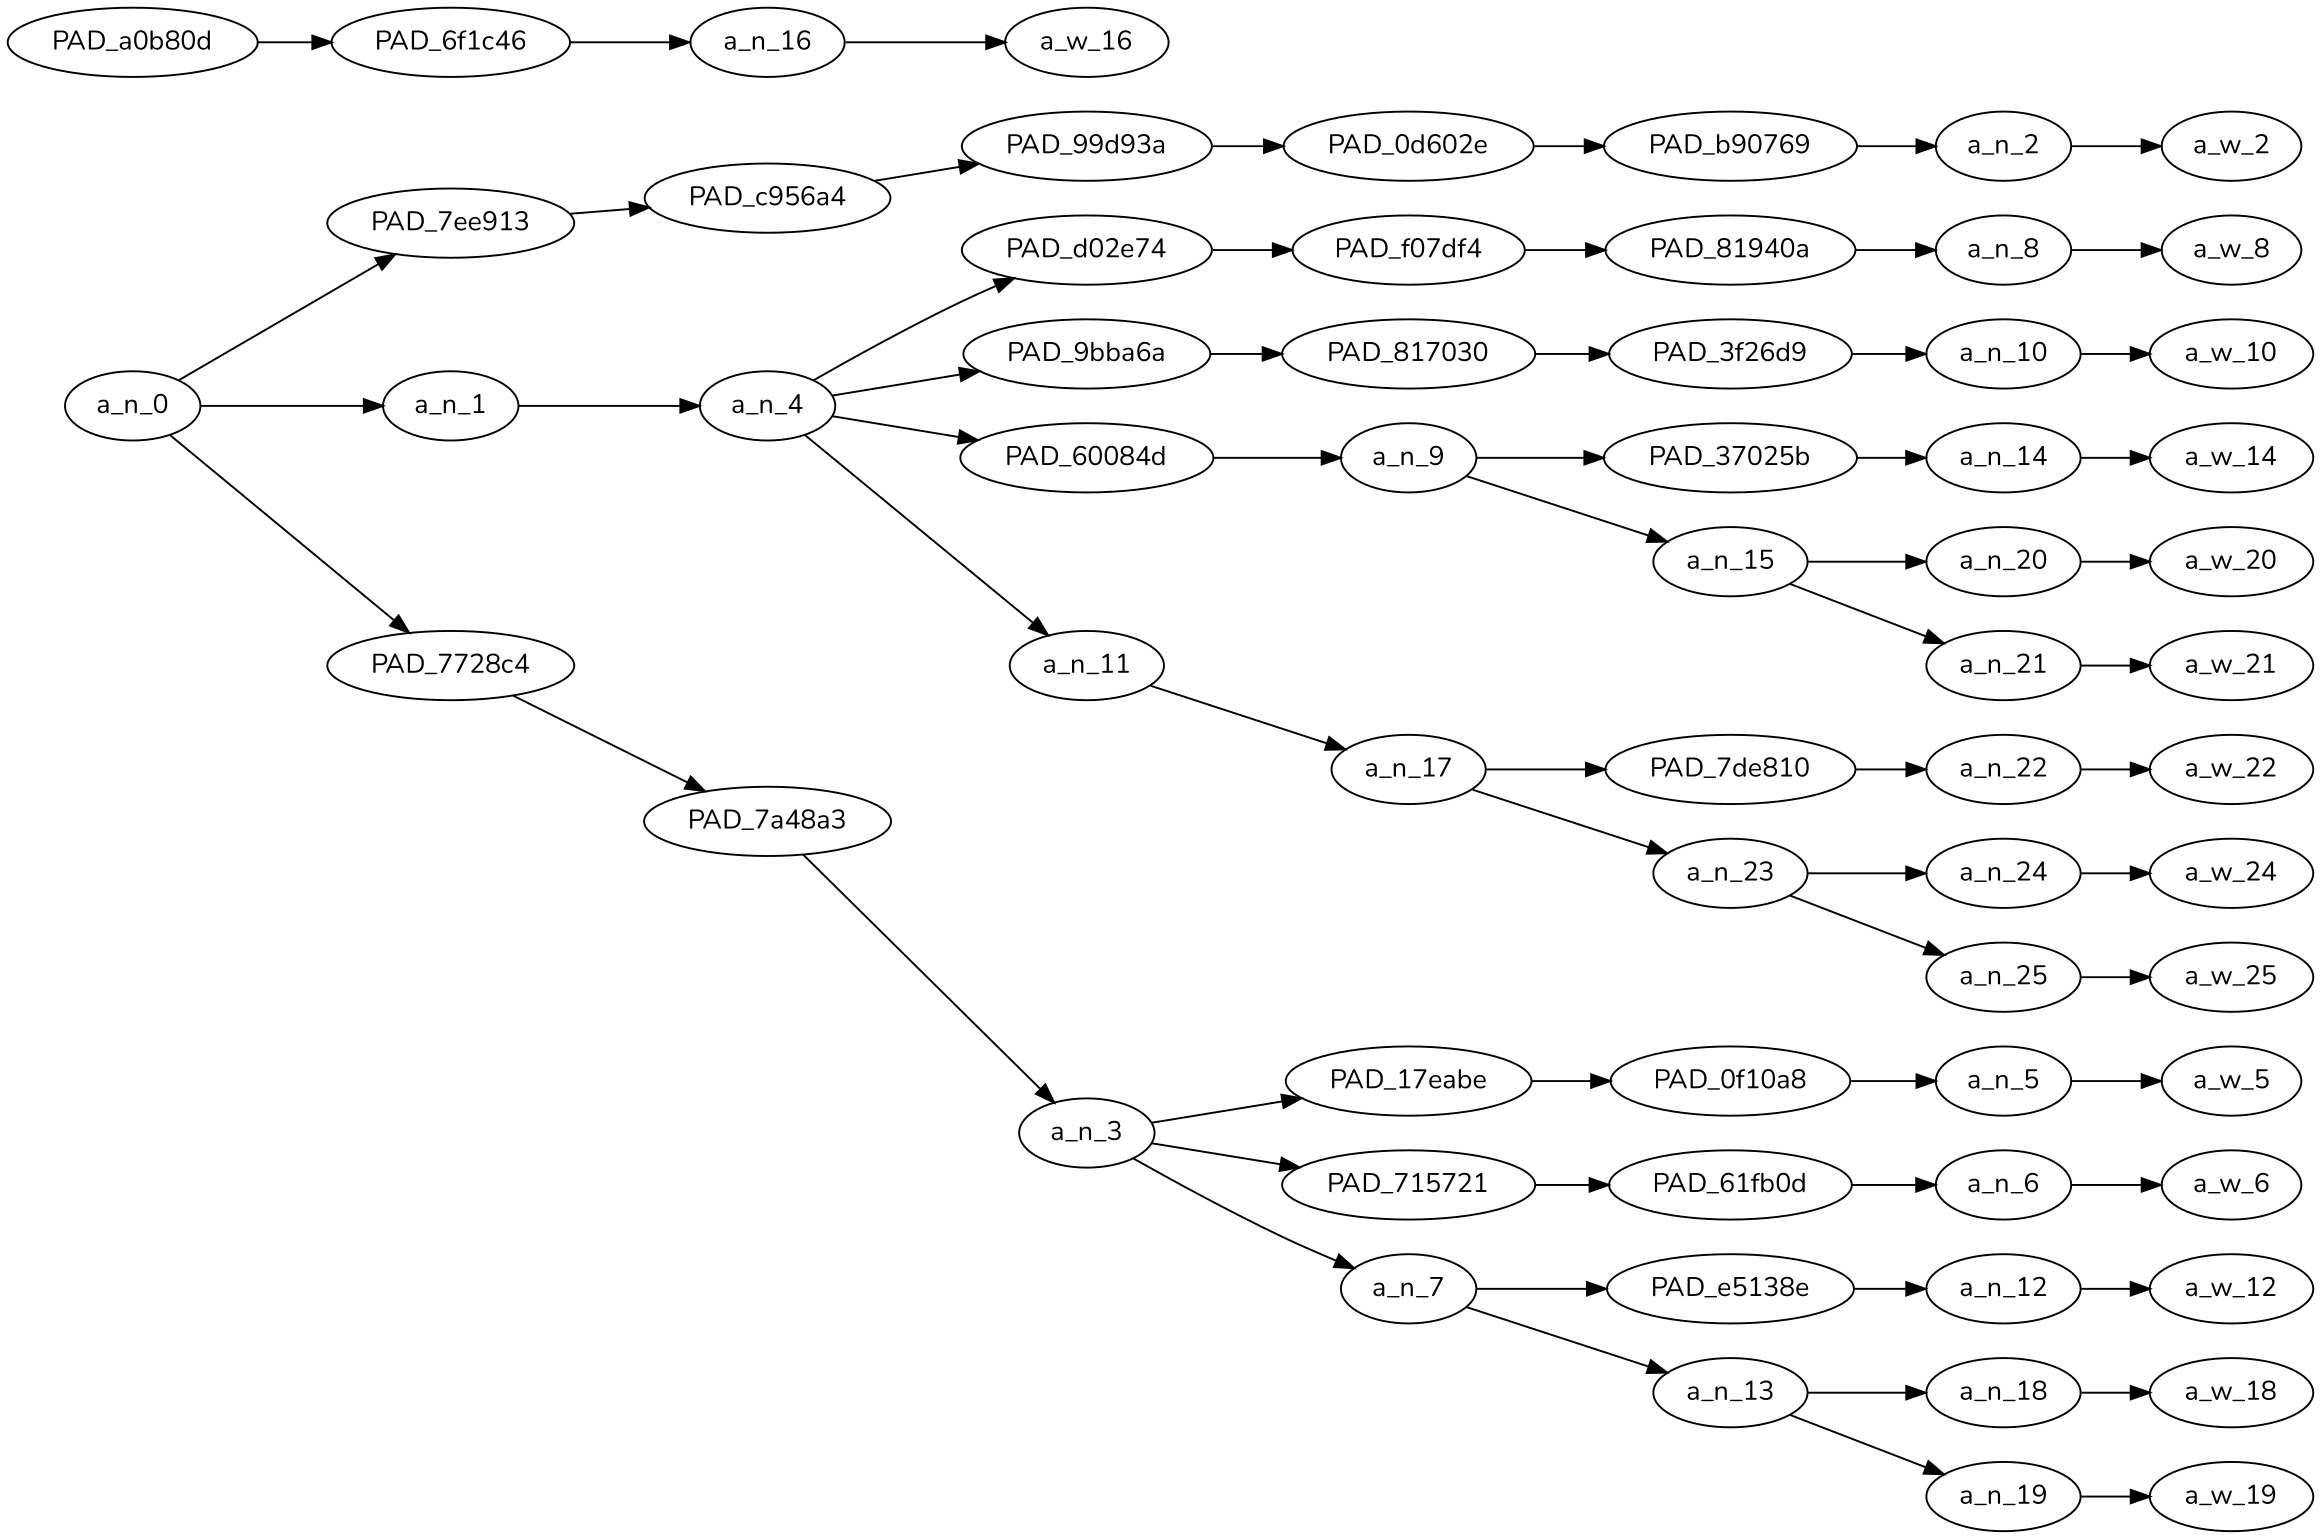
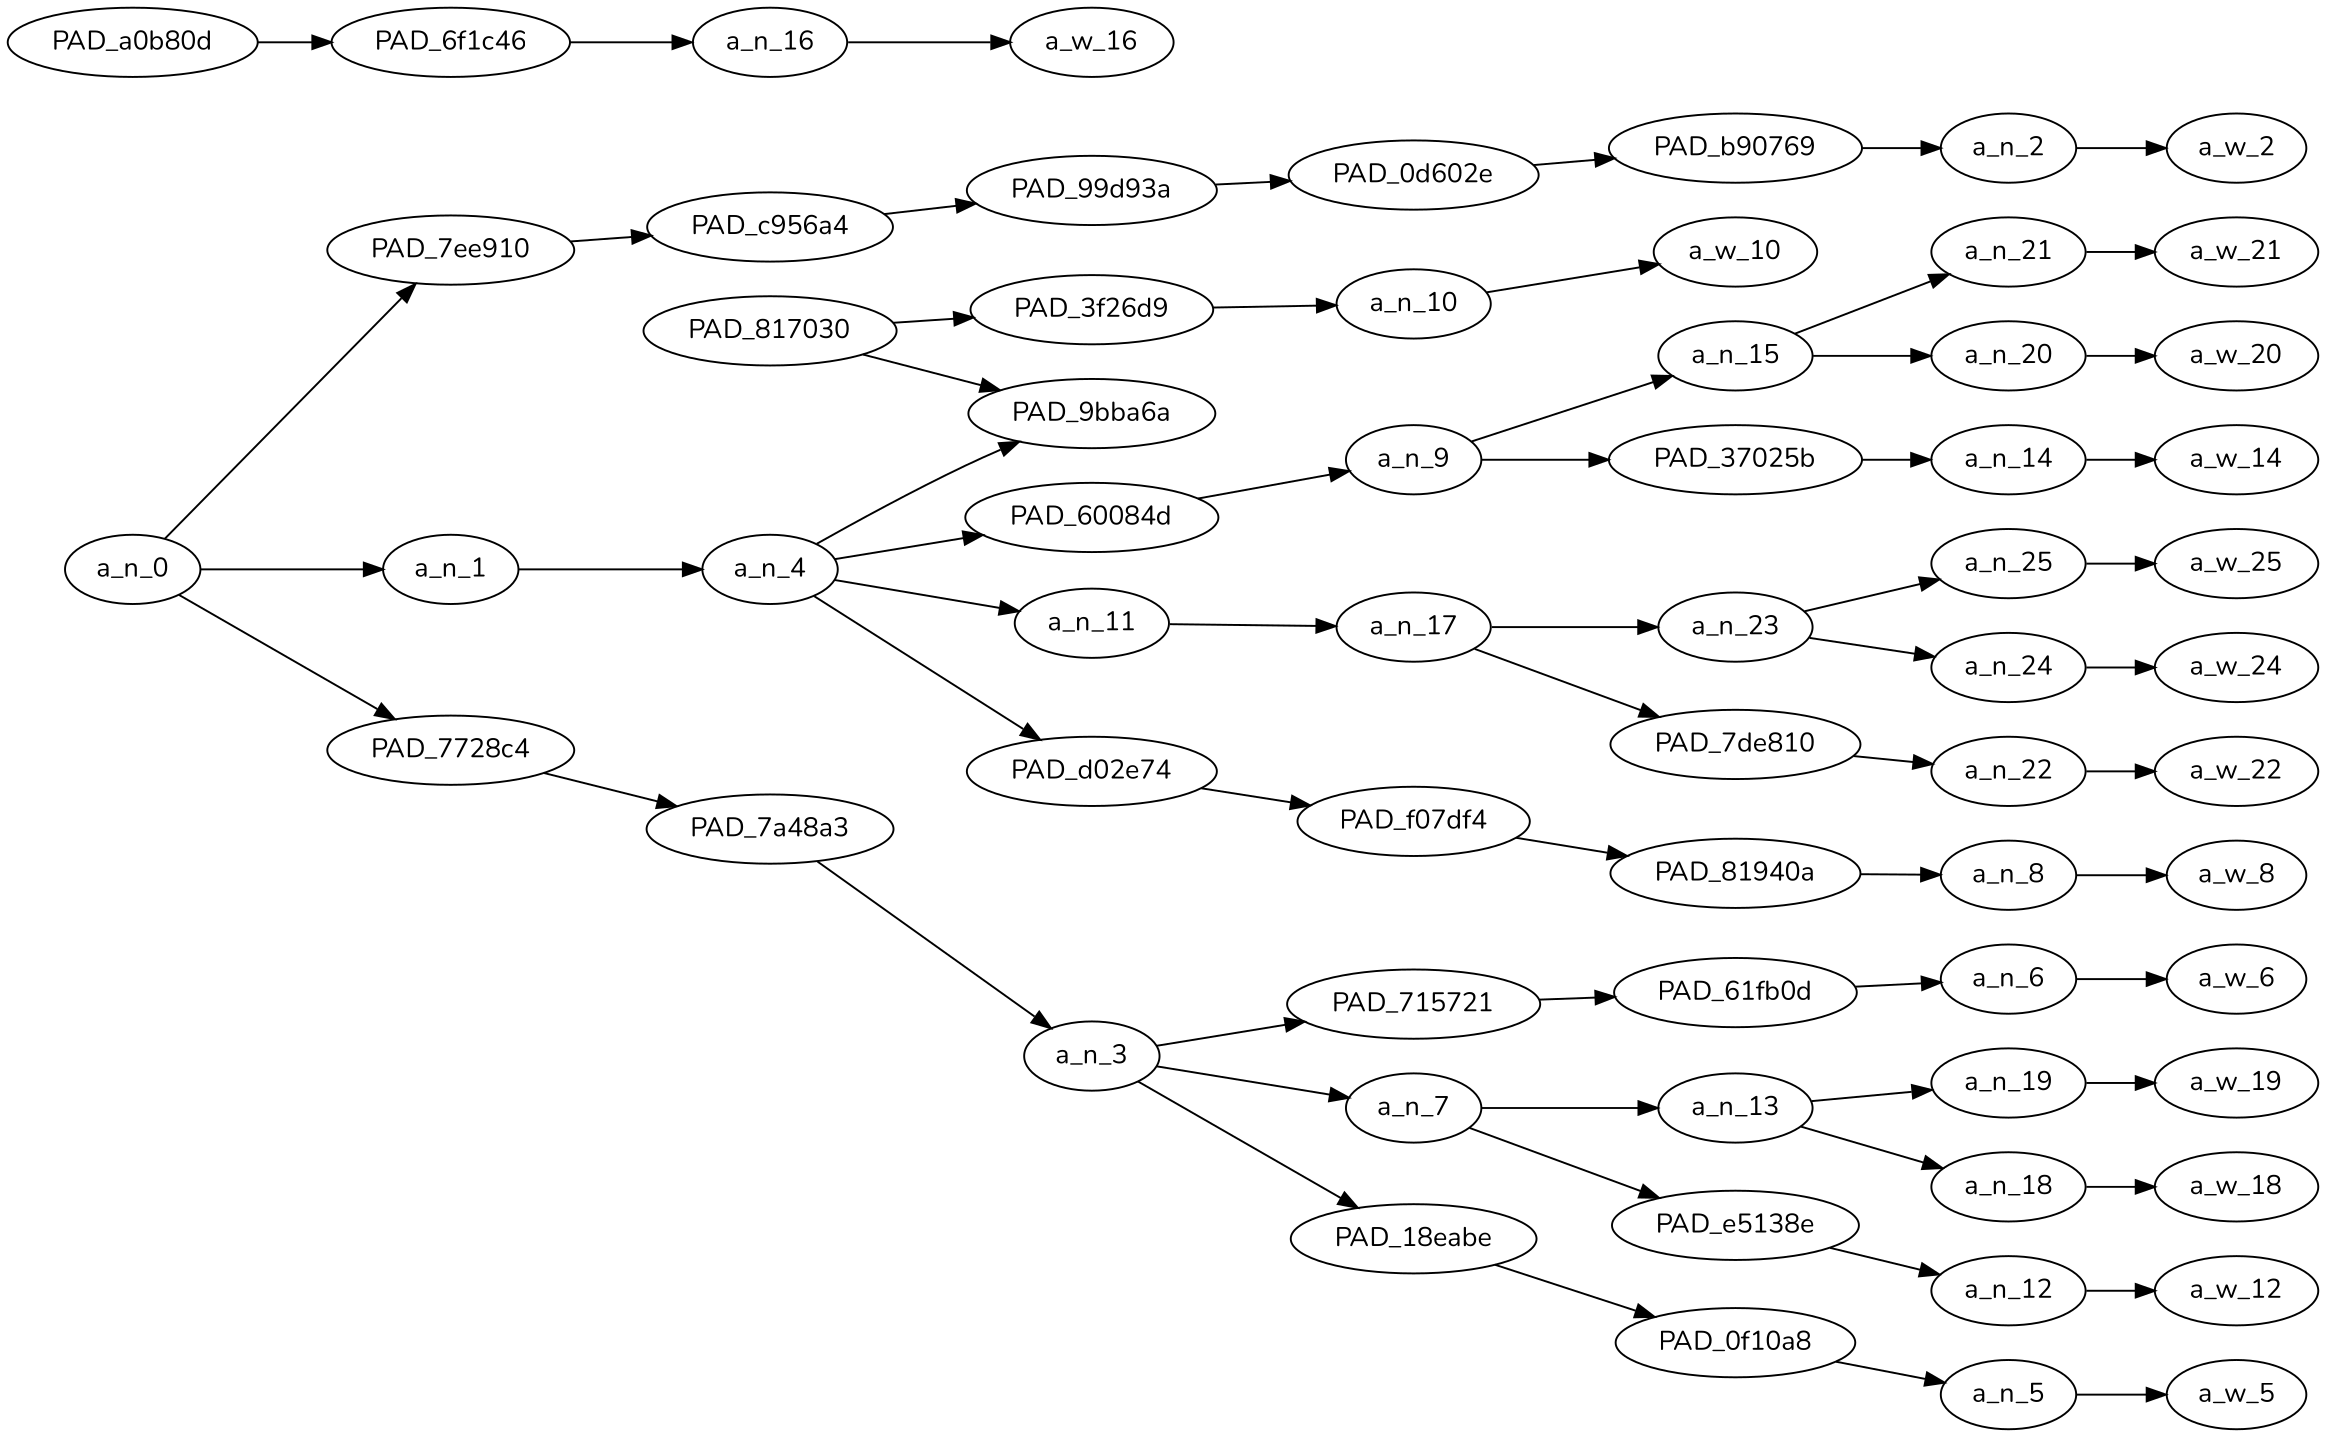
node "PAD_7ee913": label "PAD_7ee913" -> "PAD_7ee910"
edge "PAD_9bba6a" -> "PAD_817030": reversed
node "PAD_17eabe": label "PAD_17eabe" -> "PAD_18eabe"
